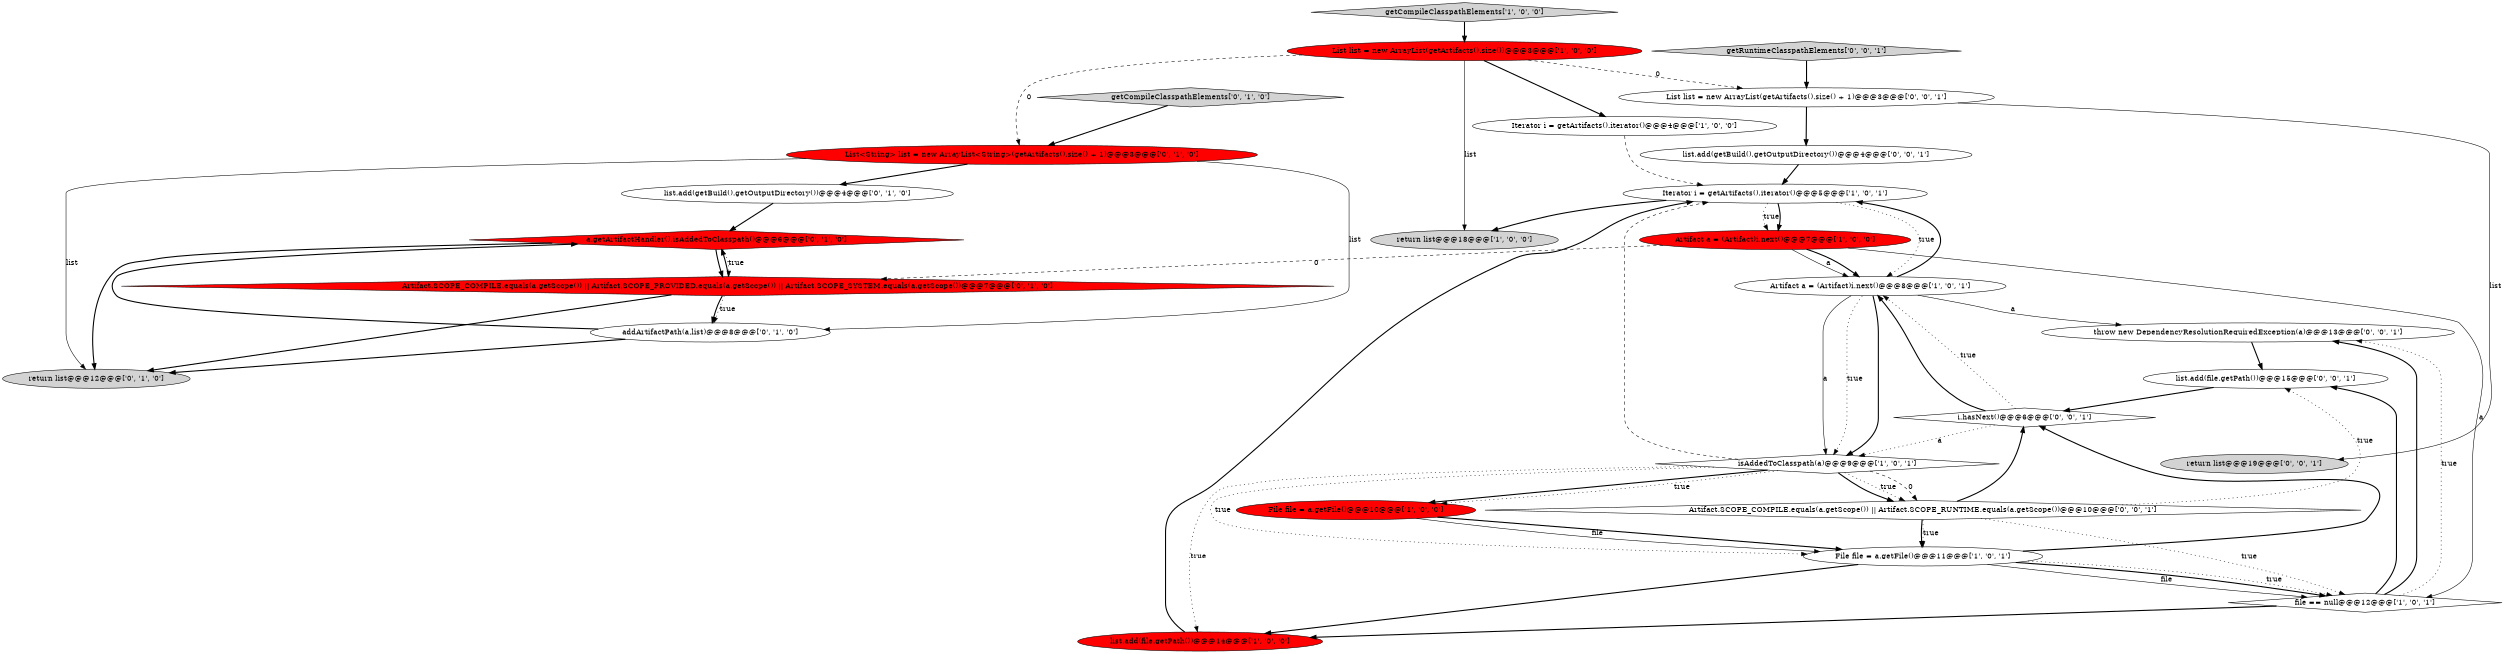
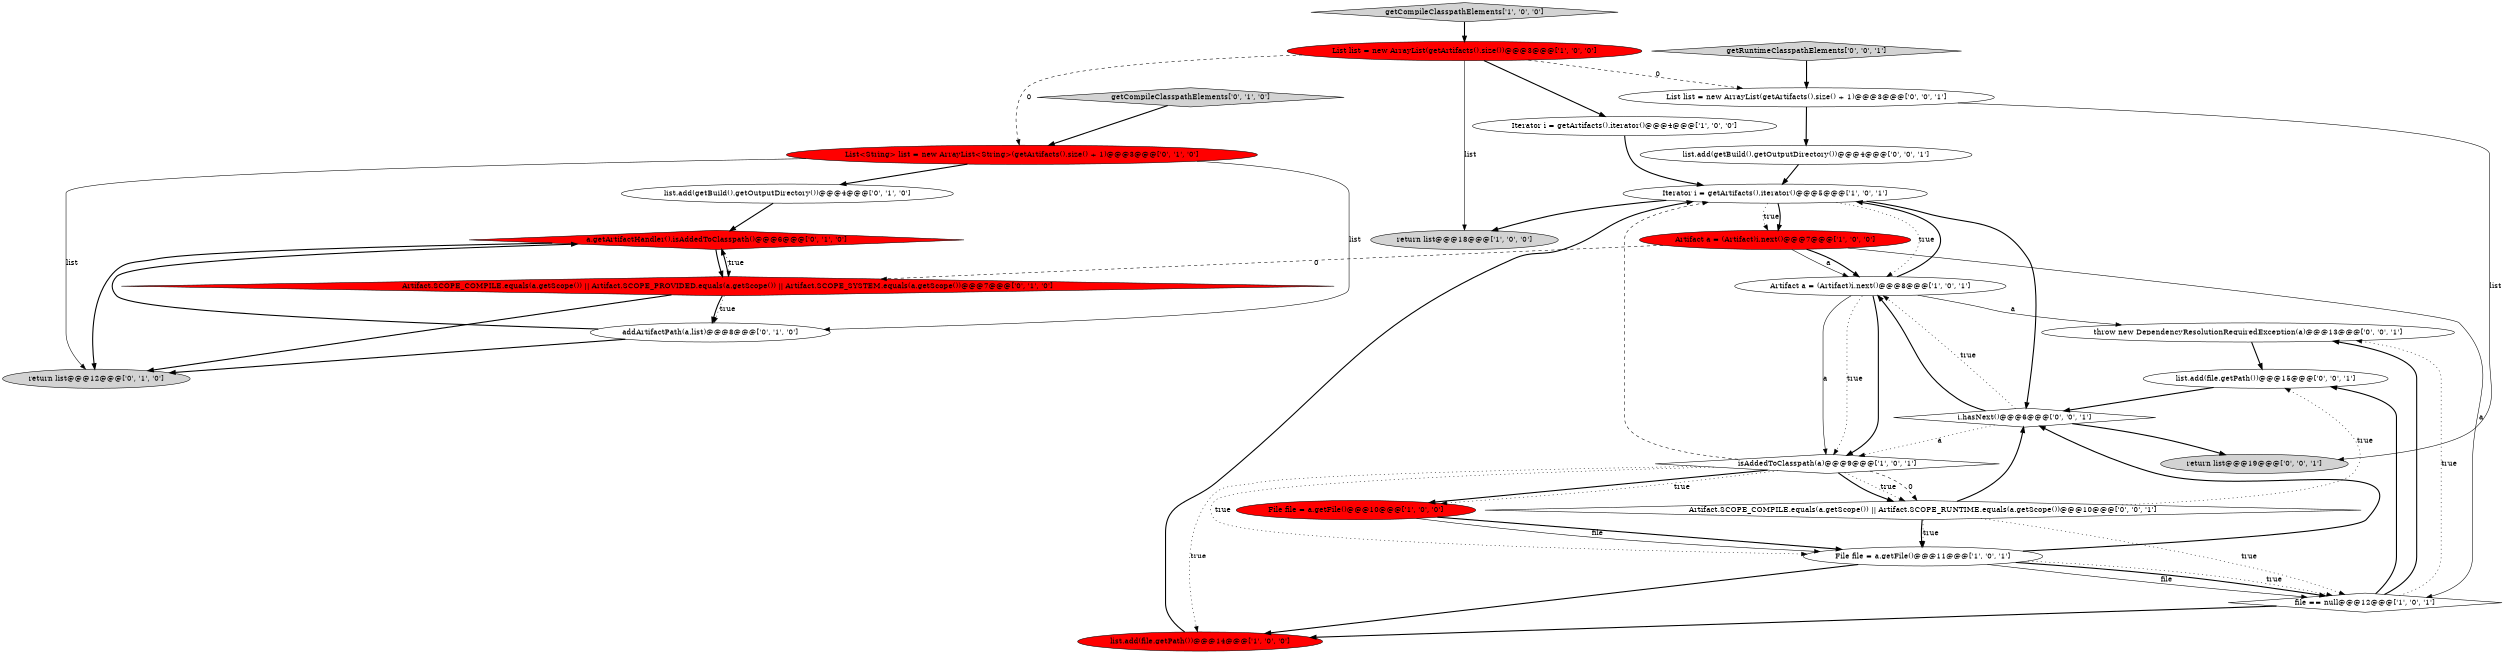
edge "Iterator i = getArtifacts().iterator()@@@4@@@['1', '0', '0']" -> "Iterator i = getArtifacts().iterator()@@@5@@@['1', '0', '1']": style dashed -> bold
edge "Iterator i = getArtifacts().iterator()@@@5@@@['1', '0', '1']" -> "i.hasNext()@@@6@@@['0', '0', '1']": added
edge "i.hasNext()@@@6@@@['0', '0', '1']" -> "return list@@@19@@@['0', '0', '1']": added
